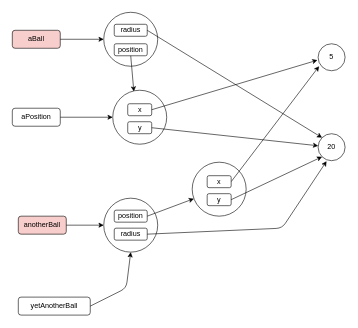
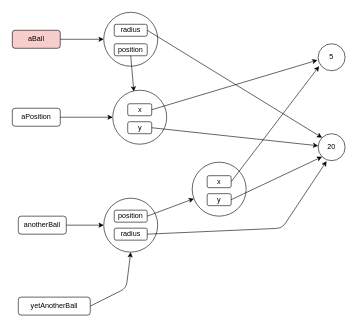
node "anotherBall": fillcolor #f8cecc -> #ffffff
